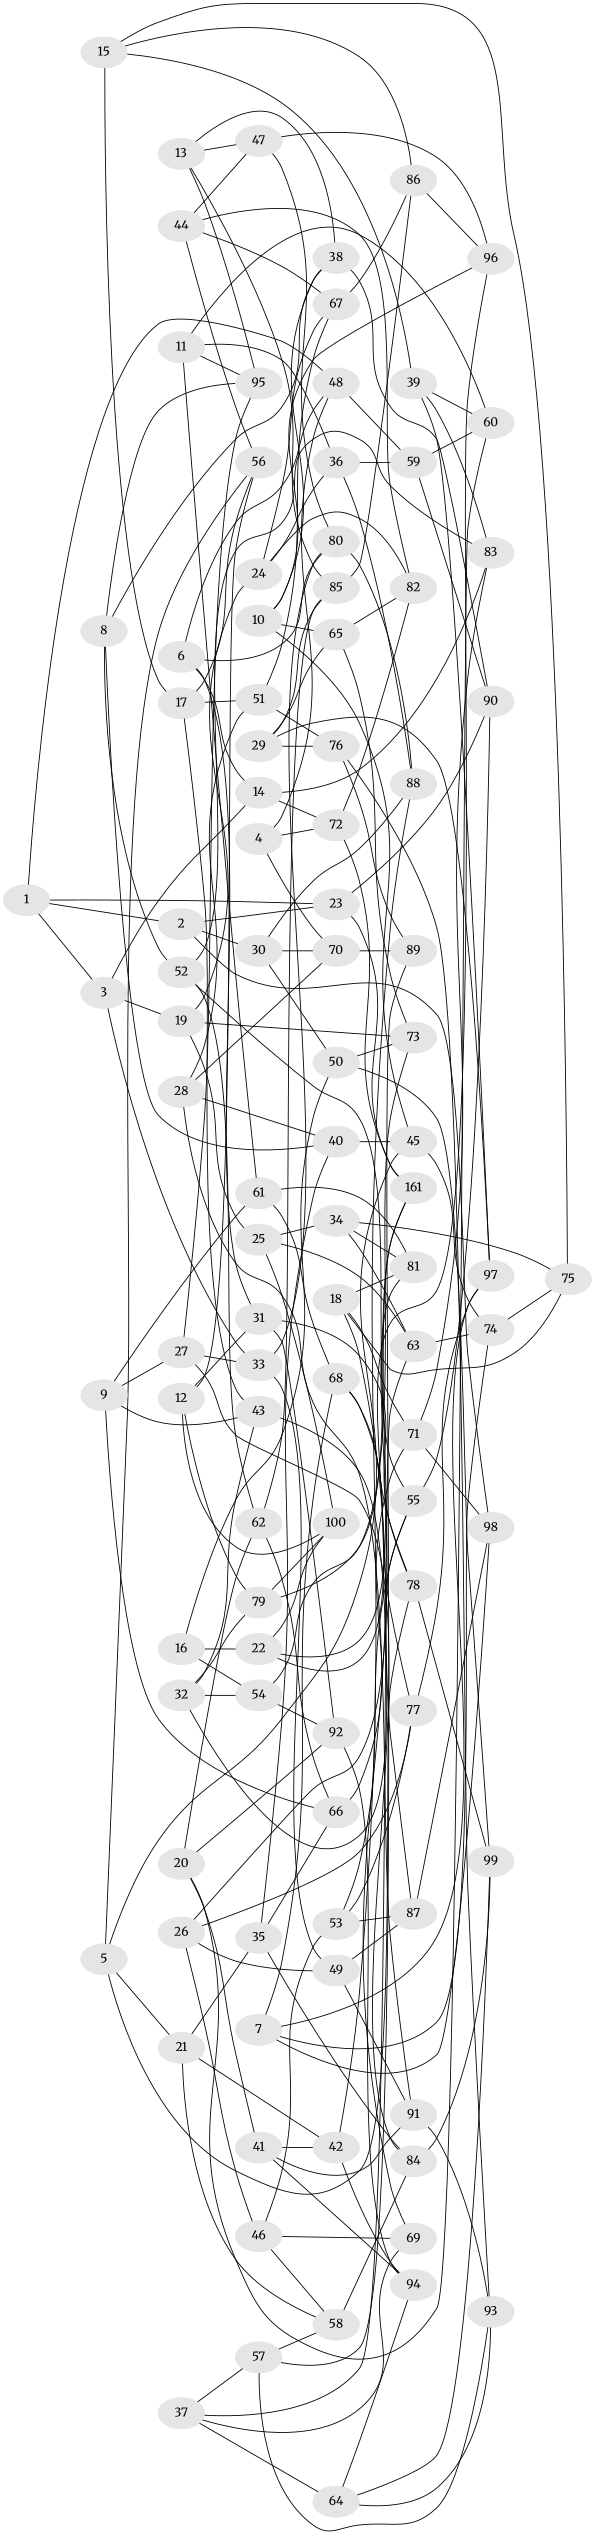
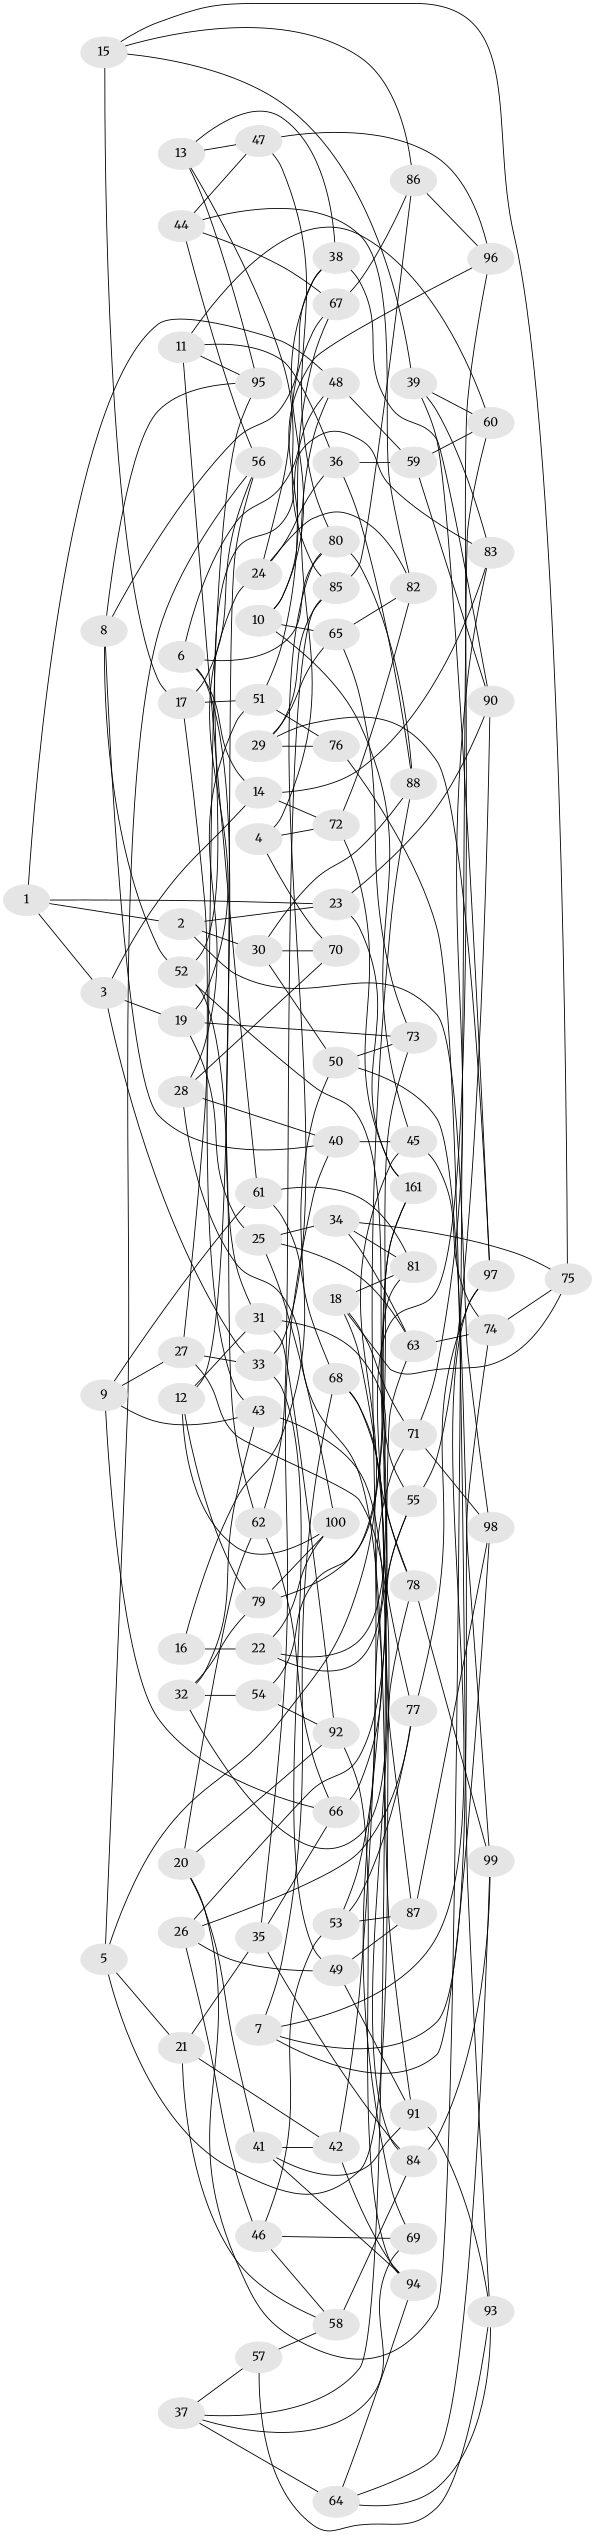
node "89": removed
edge "16" -- "54": removed
